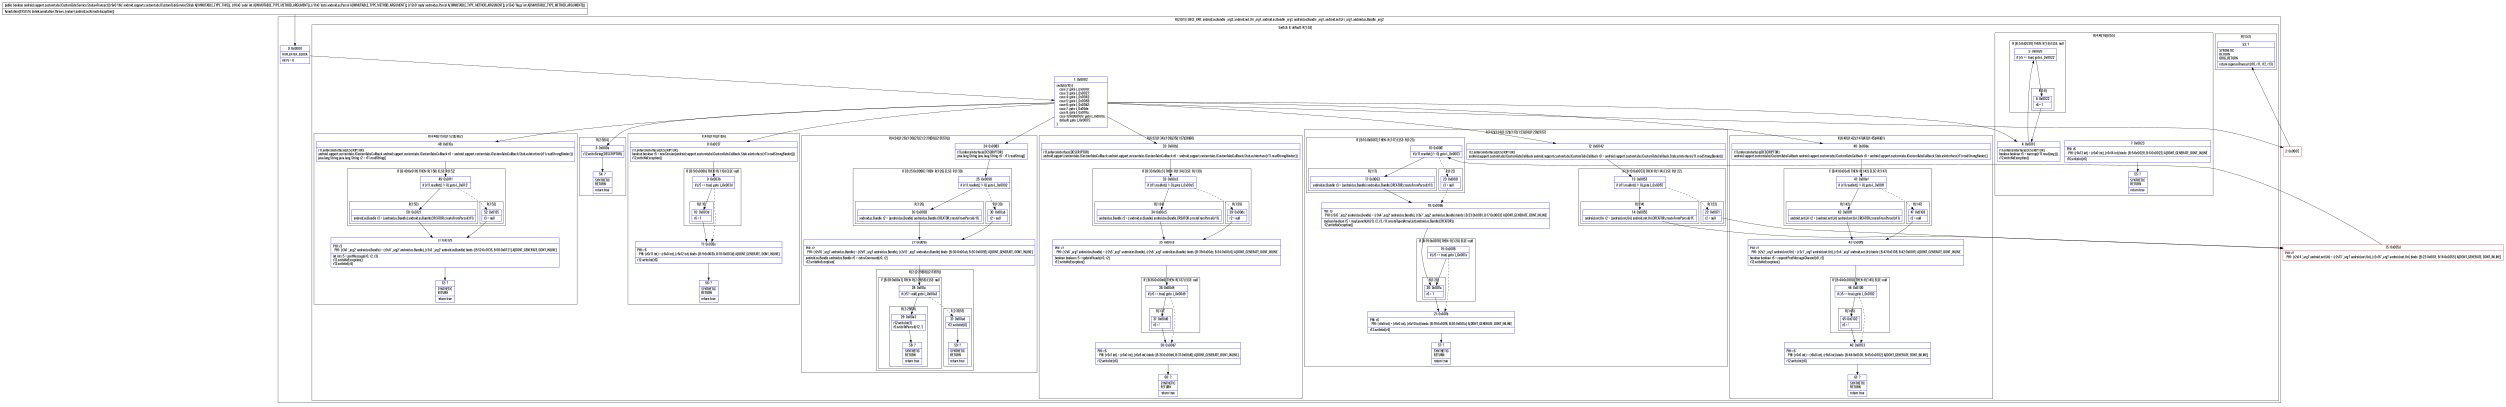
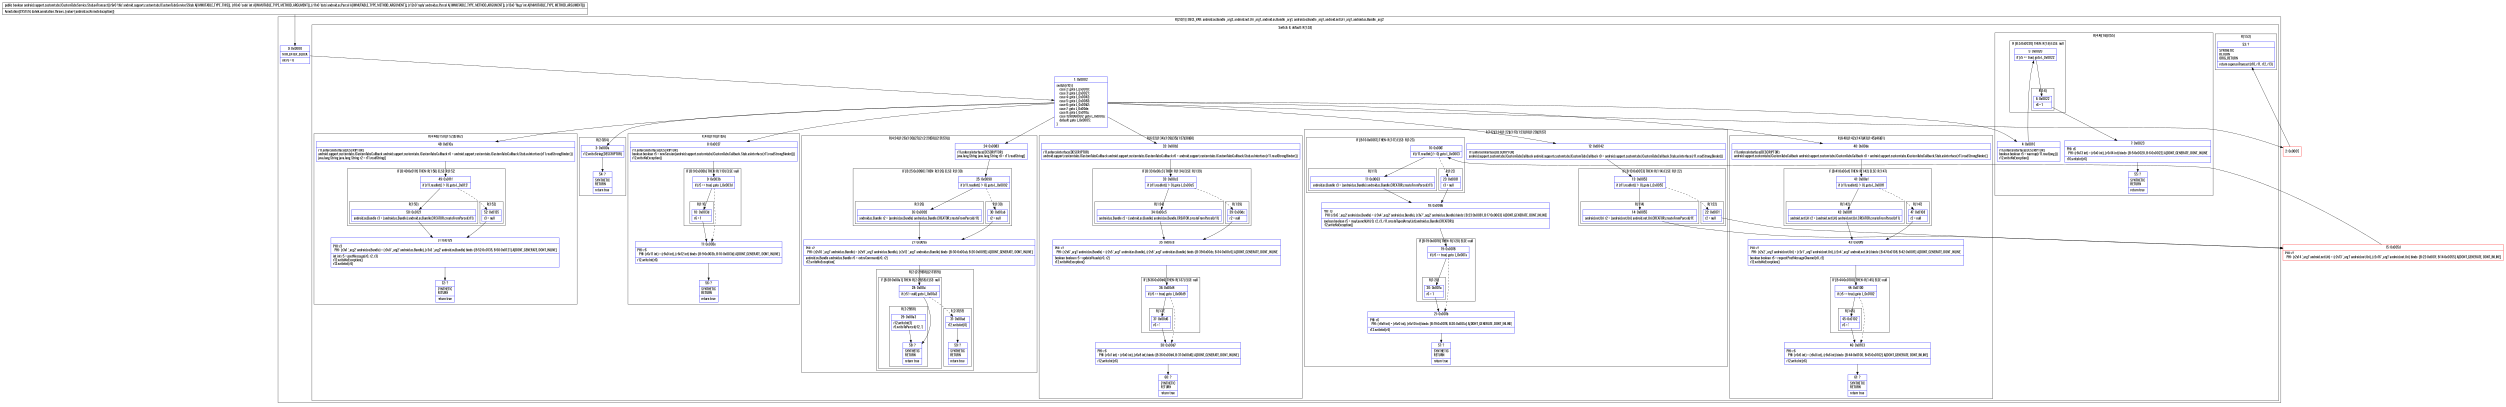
edge "6: 0x0022" -> "4: 0x0010": now "6: 0x0022" -> "7: 0x0023"
node "12: 0x0042": text "r12.enforceInterface(DESCRIPTOR)" -> "r11.enforceInterface(DESCRIPTOR)"
edge "23: 0x0081" -> "18: 0x006b": style dashed -> solid
edge "18: 0x006b" -> "20: 0x007a": now "18: 0x006b" -> "19: 0x0078"
edge "28: 0x00a1" -> "29: 0x00a3": now "28: 0x00a1" -> "58: ?"
